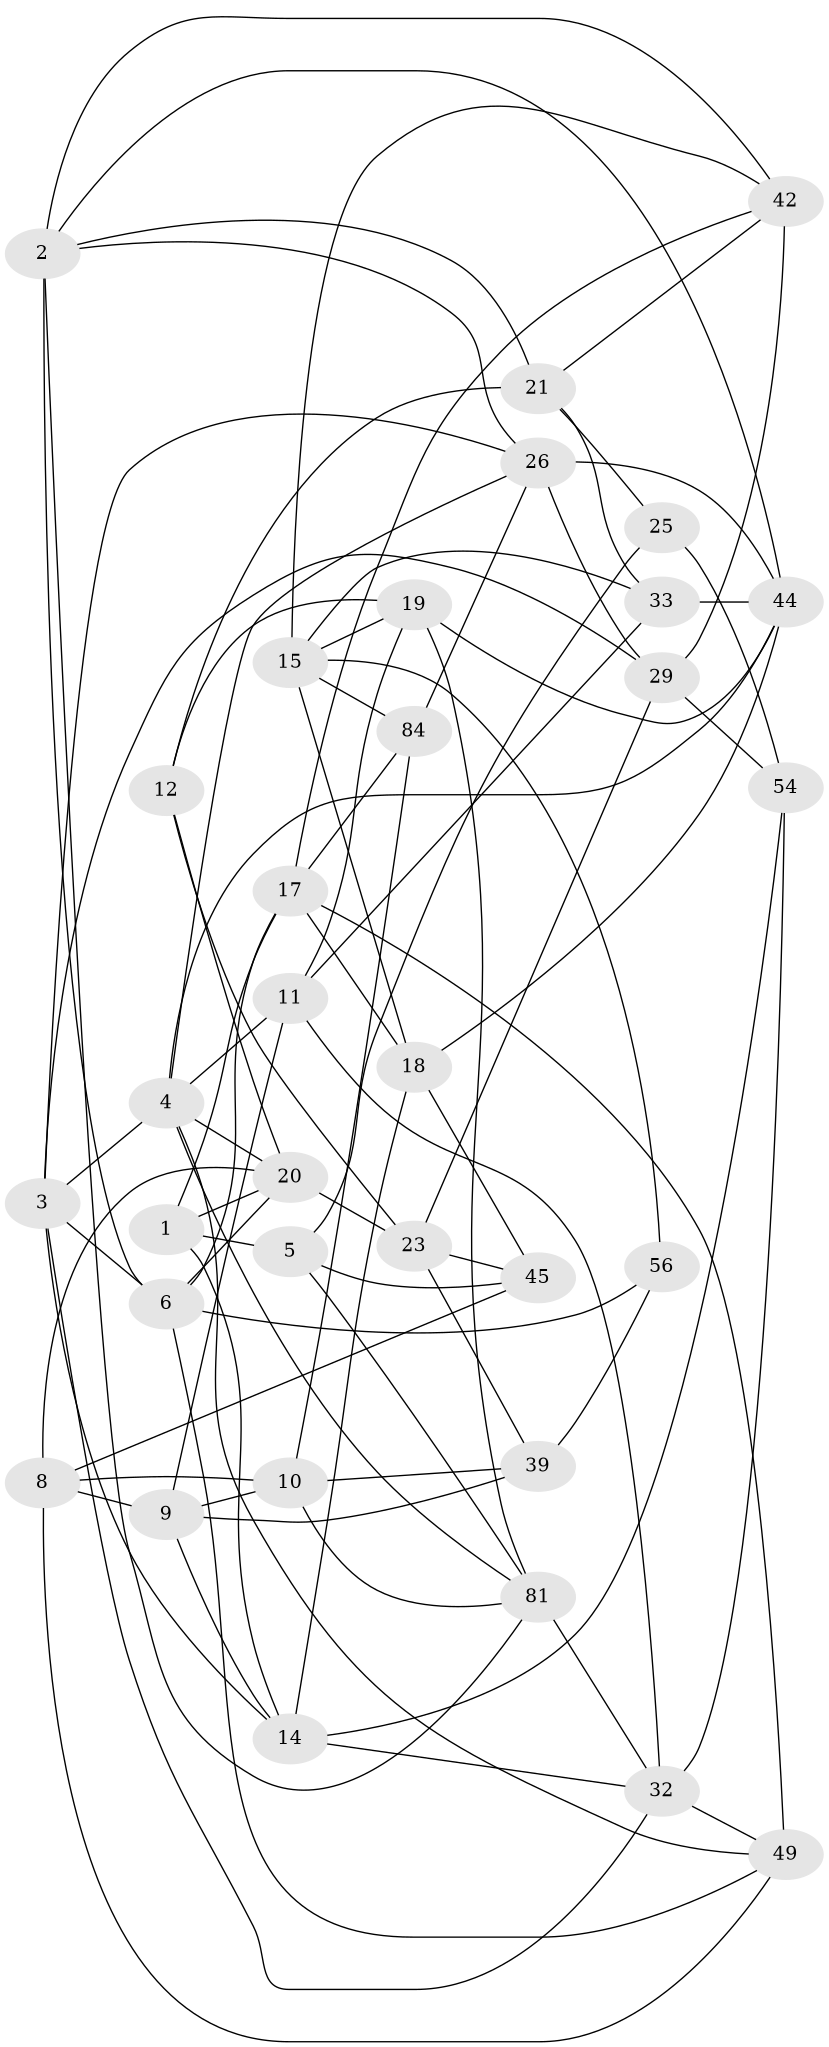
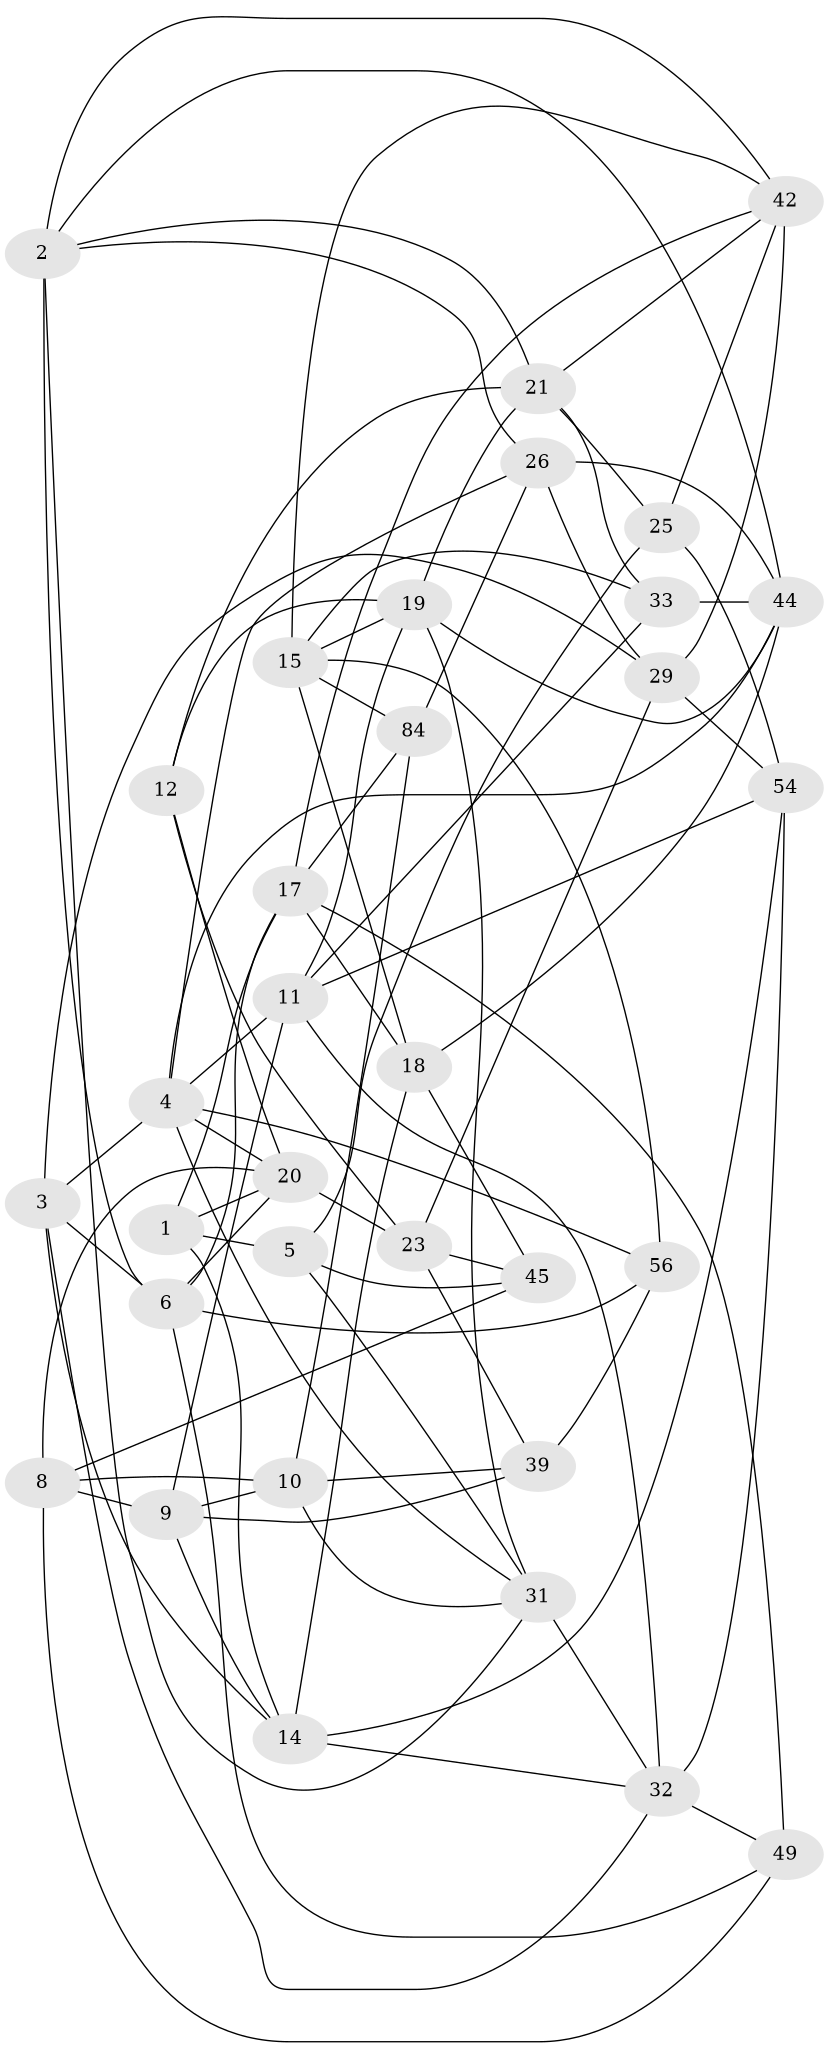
edge "42" -- "25": added
edge "21" -- "19": added
edge "26" -- "3": removed
edge "54" -- "11": added
edge "4" -- "49": now "4" -- "56"
node "81": label "81" -> "31"
